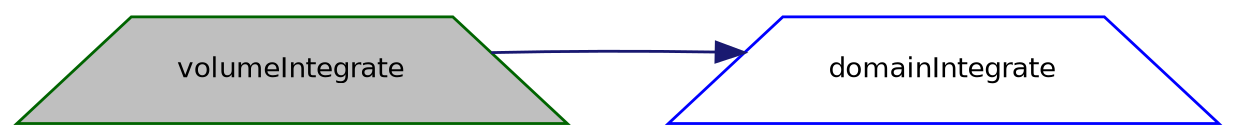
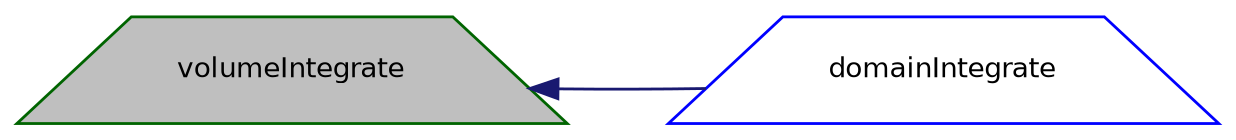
edge "volumeIntegrate" -> "domainIntegrate": reversed
